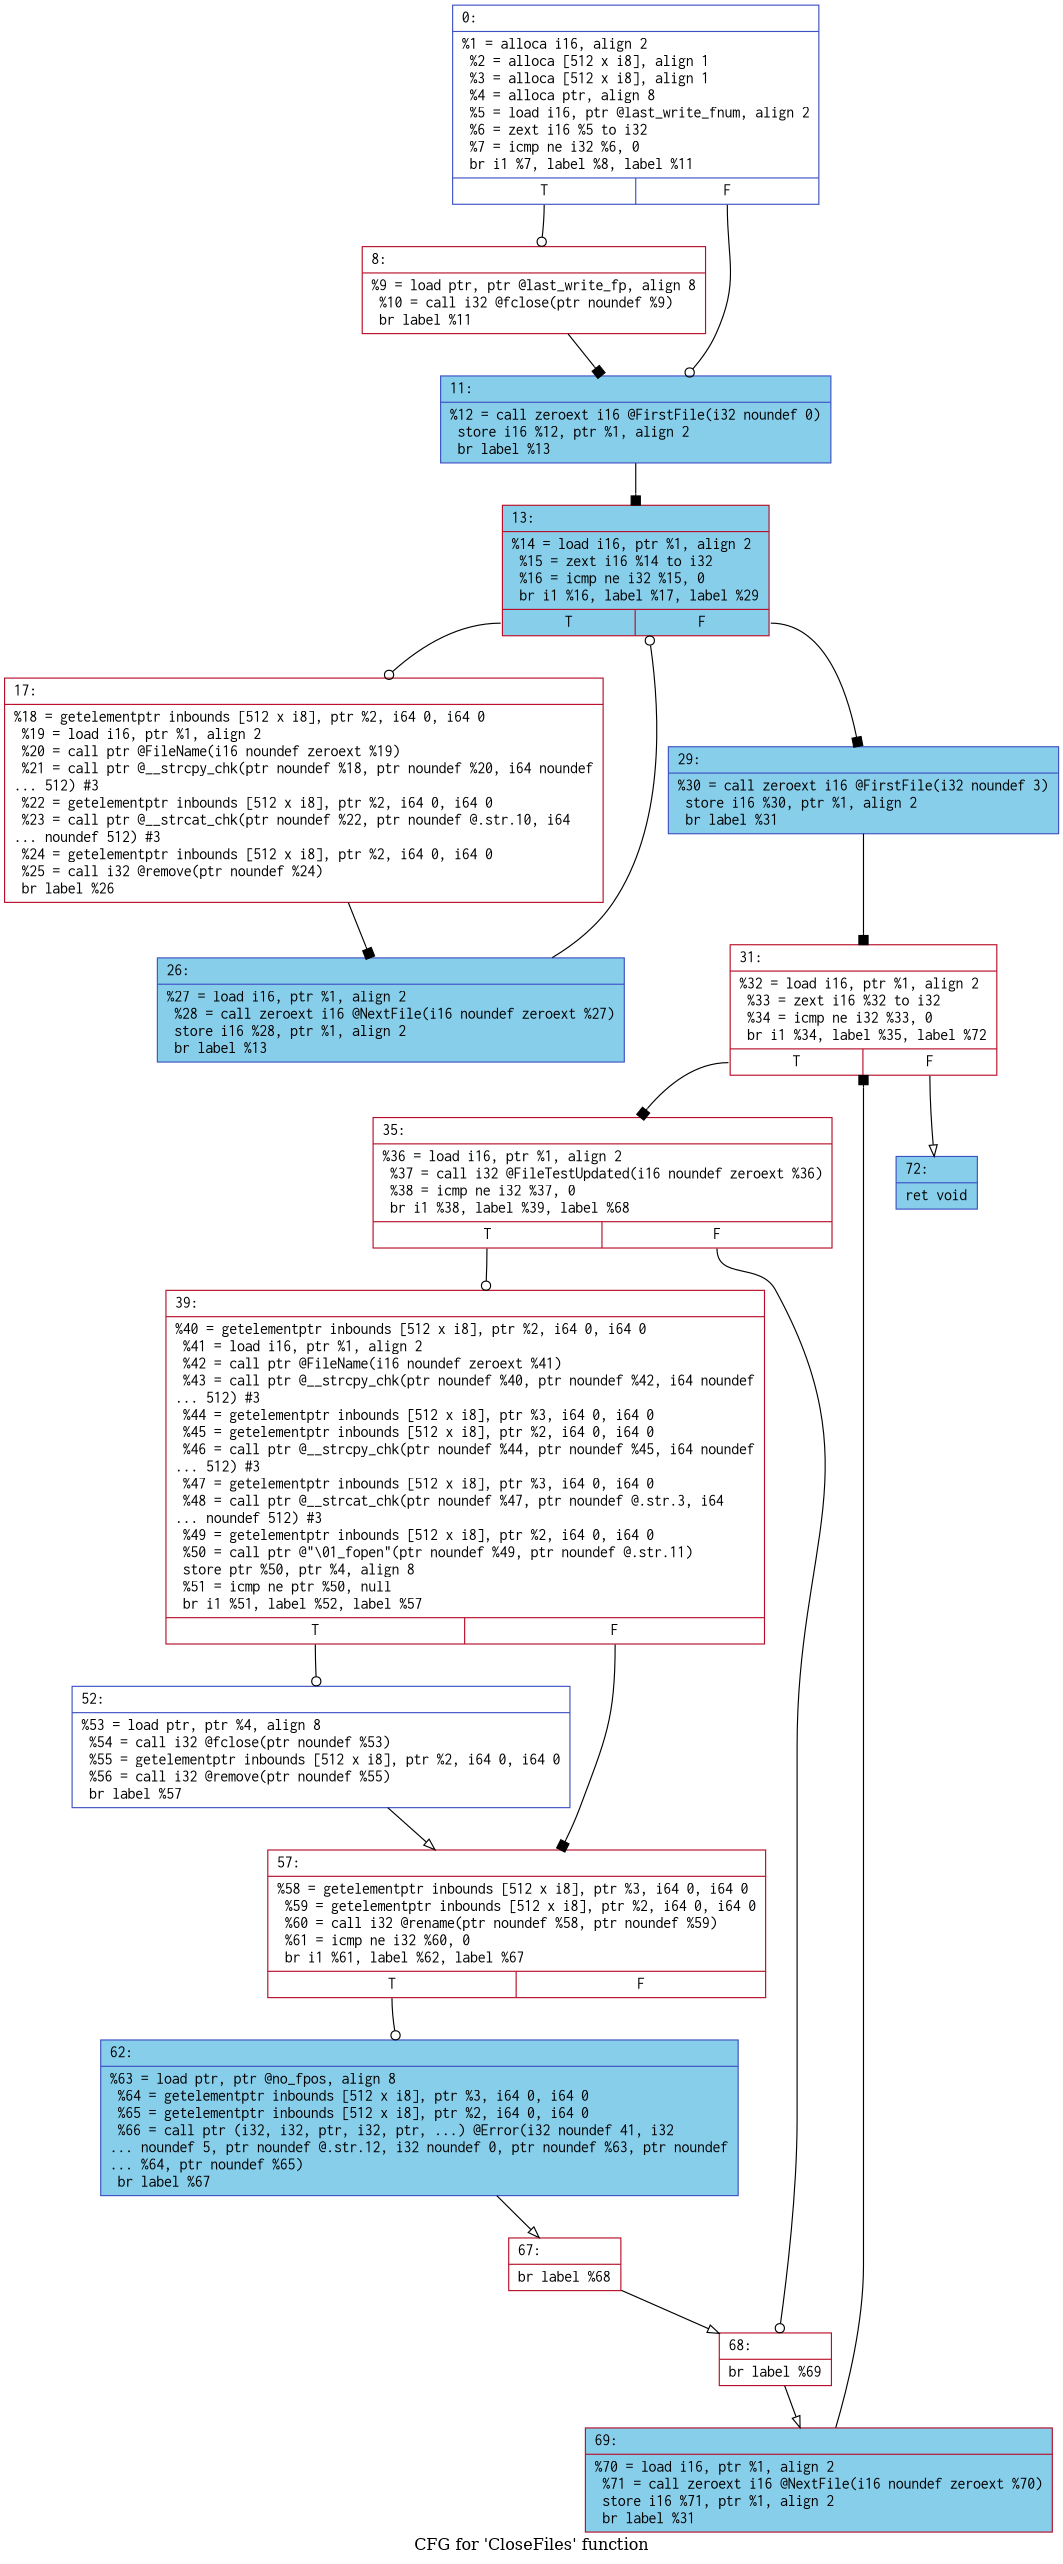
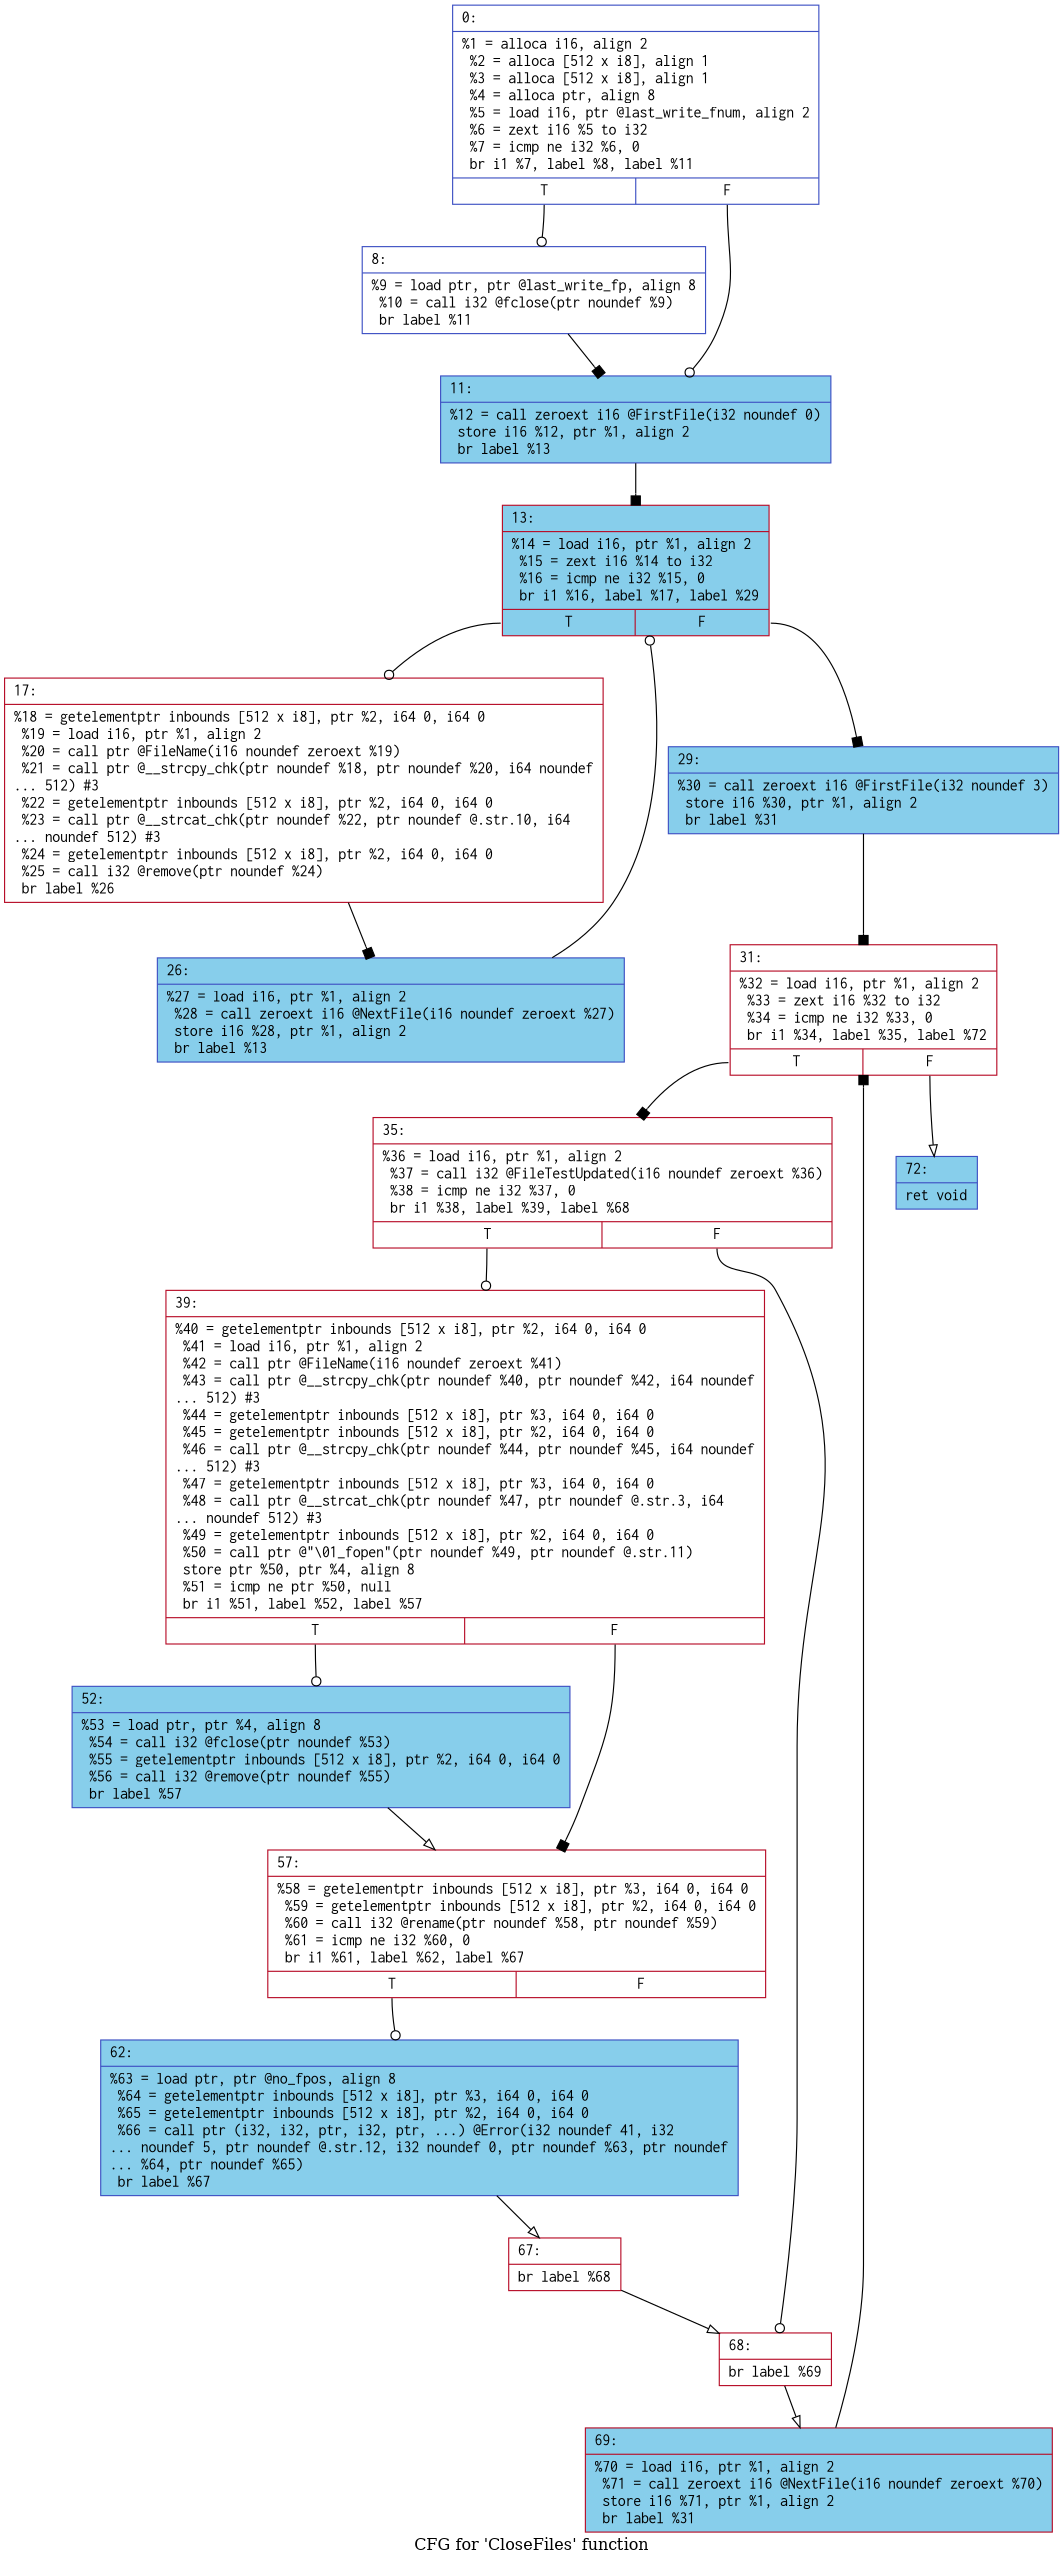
node "8:": color #b70d28ff -> #3d50c3ff
node "52:": fillcolor white -> skyblue
